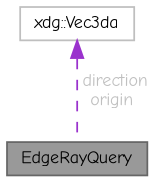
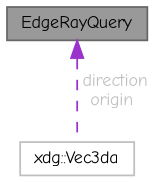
edge "EdgeRayQuery" -> "xdg::Vec3da": reversed
